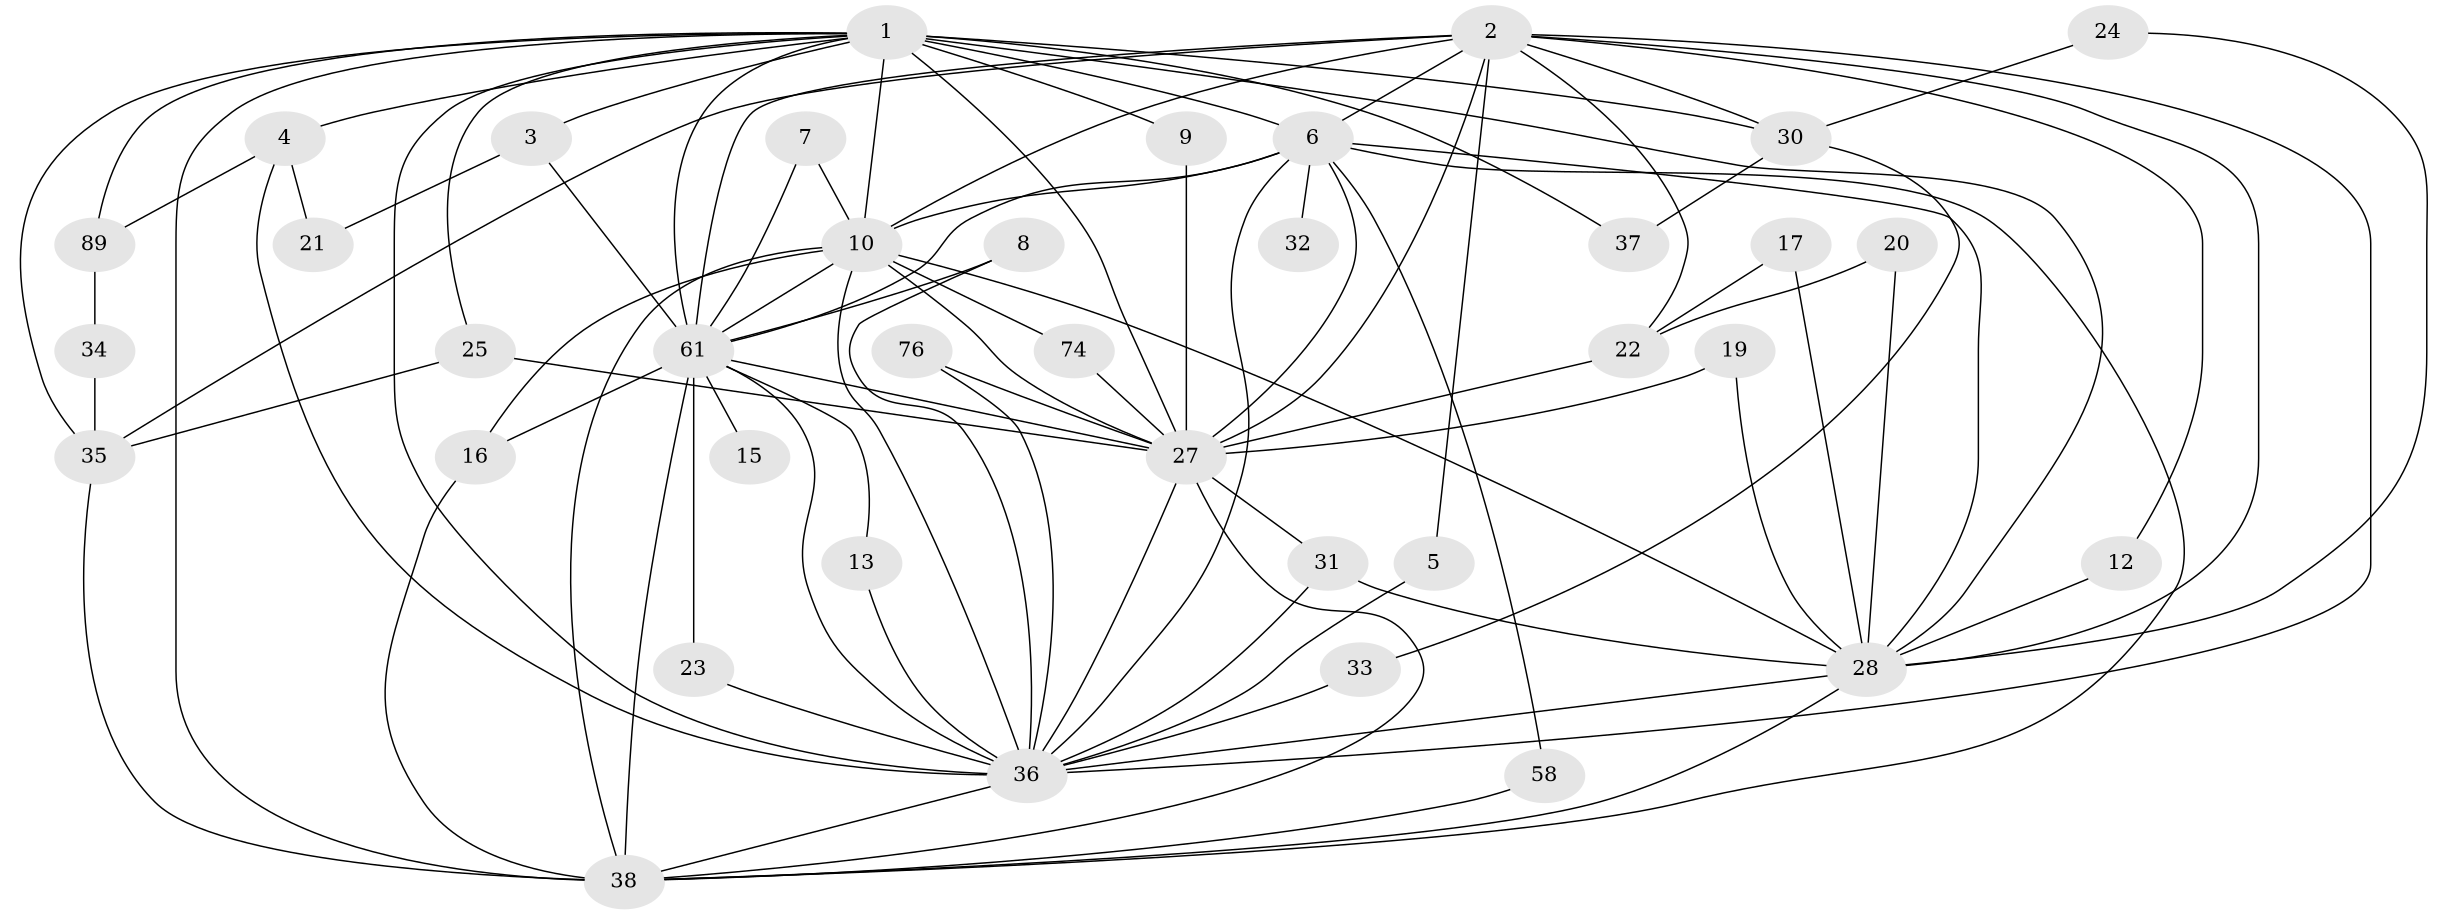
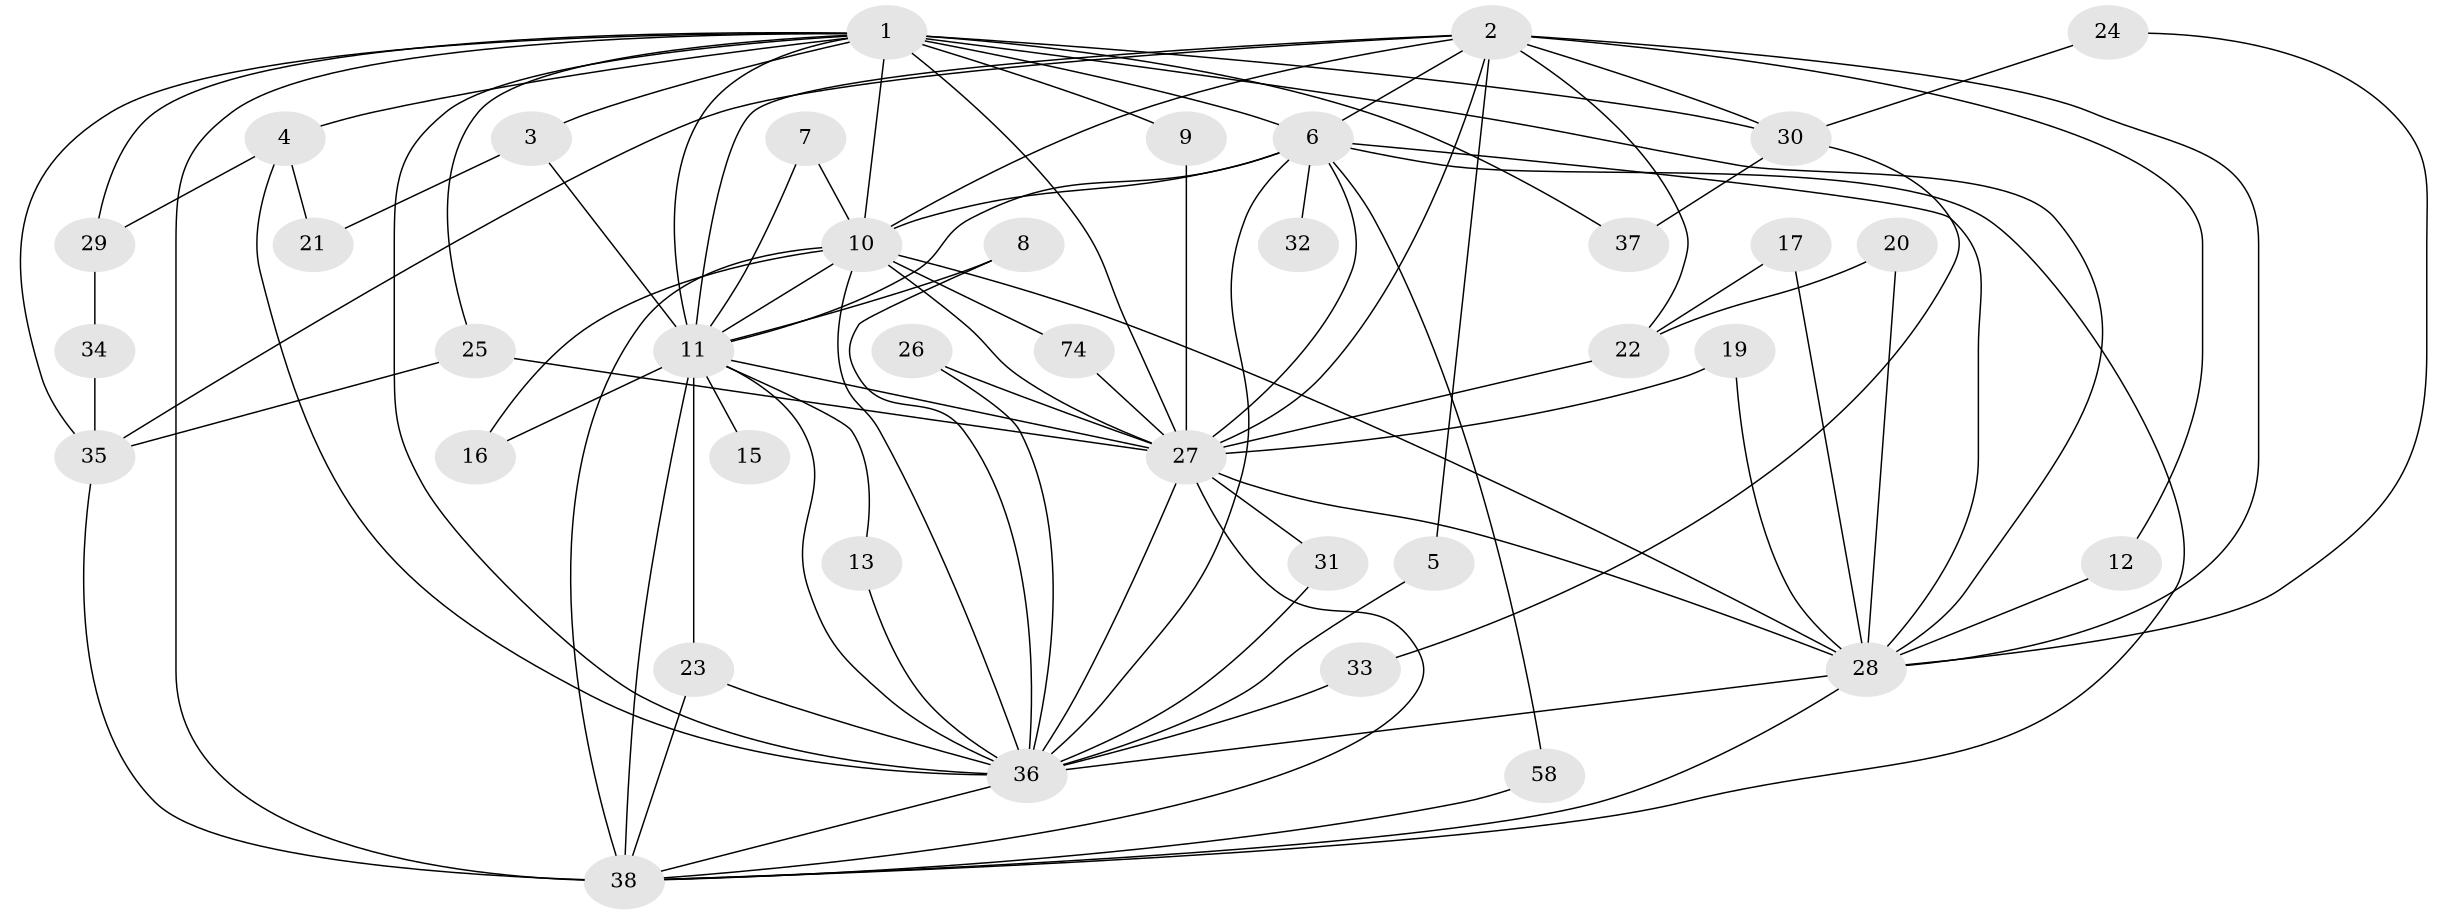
node "89": label "89" -> "29"
node "61": label "61" -> "11"
node "76": label "76" -> "26"
edge "2" -- "36": removed
edge "31" -- "28": now "27" -- "28"
edge "16" -- "38": now "23" -- "38"
